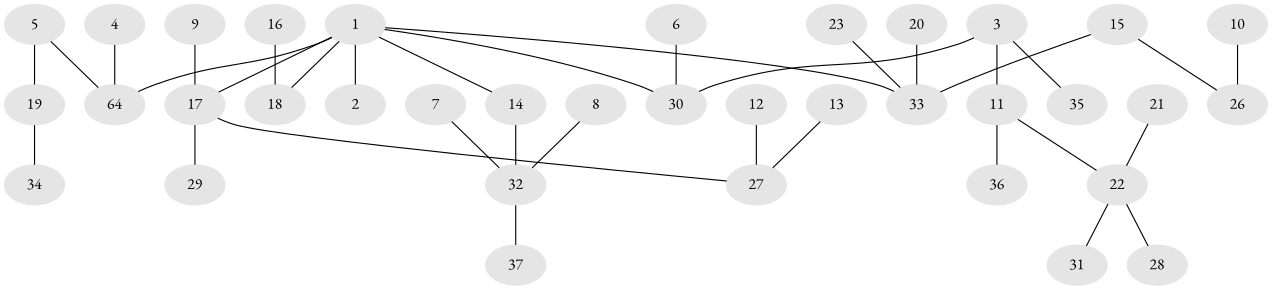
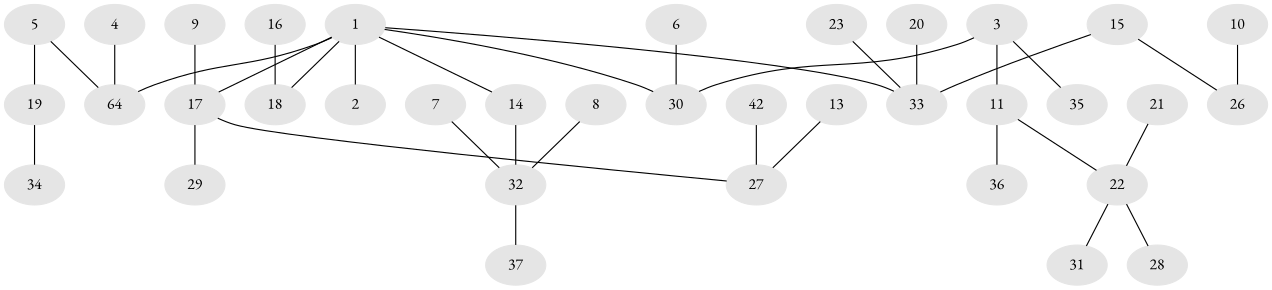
node "12": label "12" -> "42"
